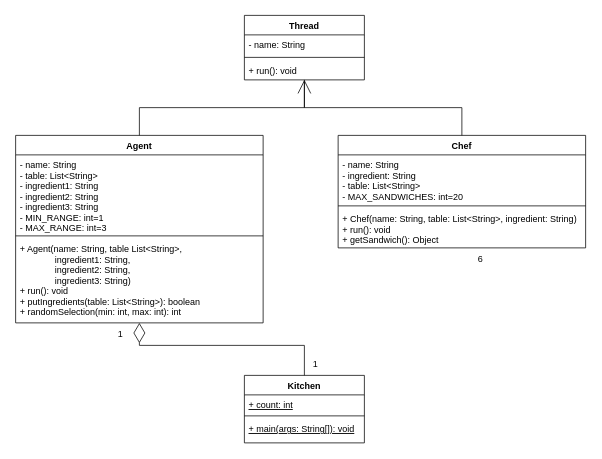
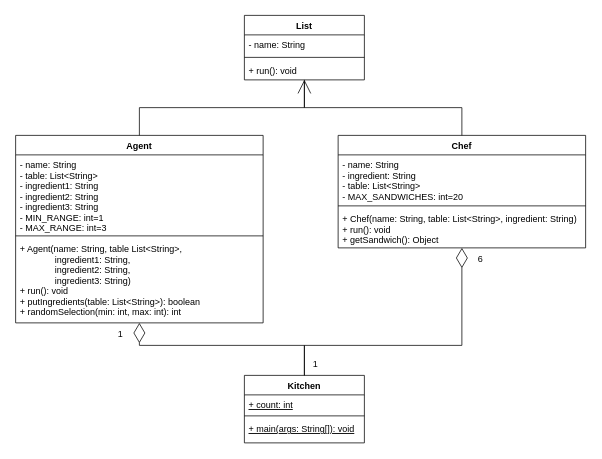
node "Thread": label "Thread" -> "List"
edge "Kitchen" -> "Chef": added
